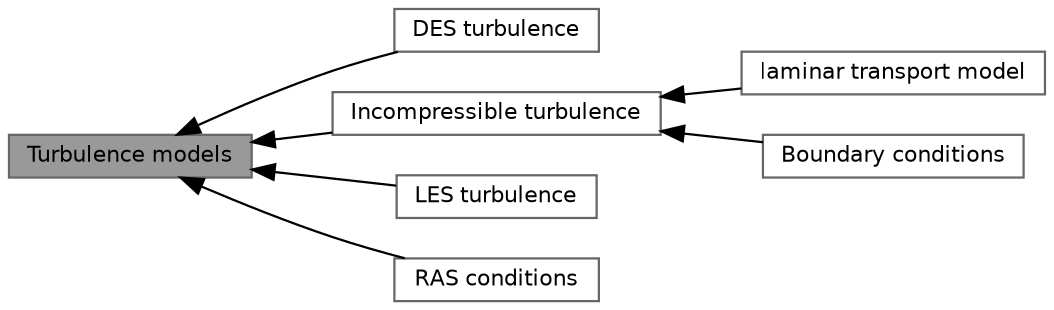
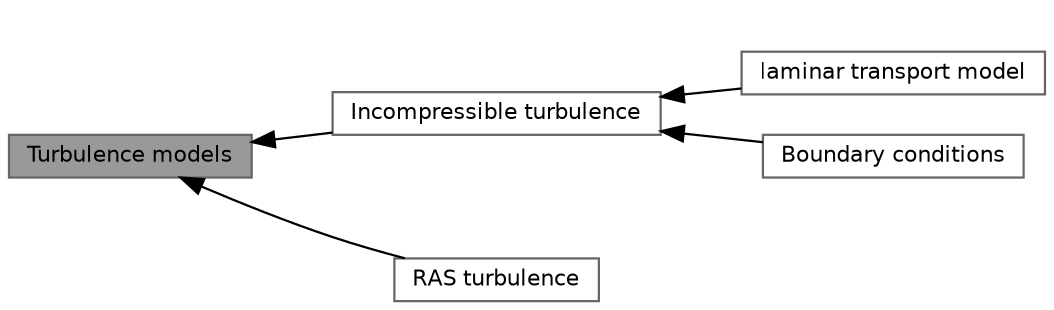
node "DES turbulence": removed
node "LES turbulence": removed
node "RAS conditions": label "RAS conditions" -> "RAS turbulence"
